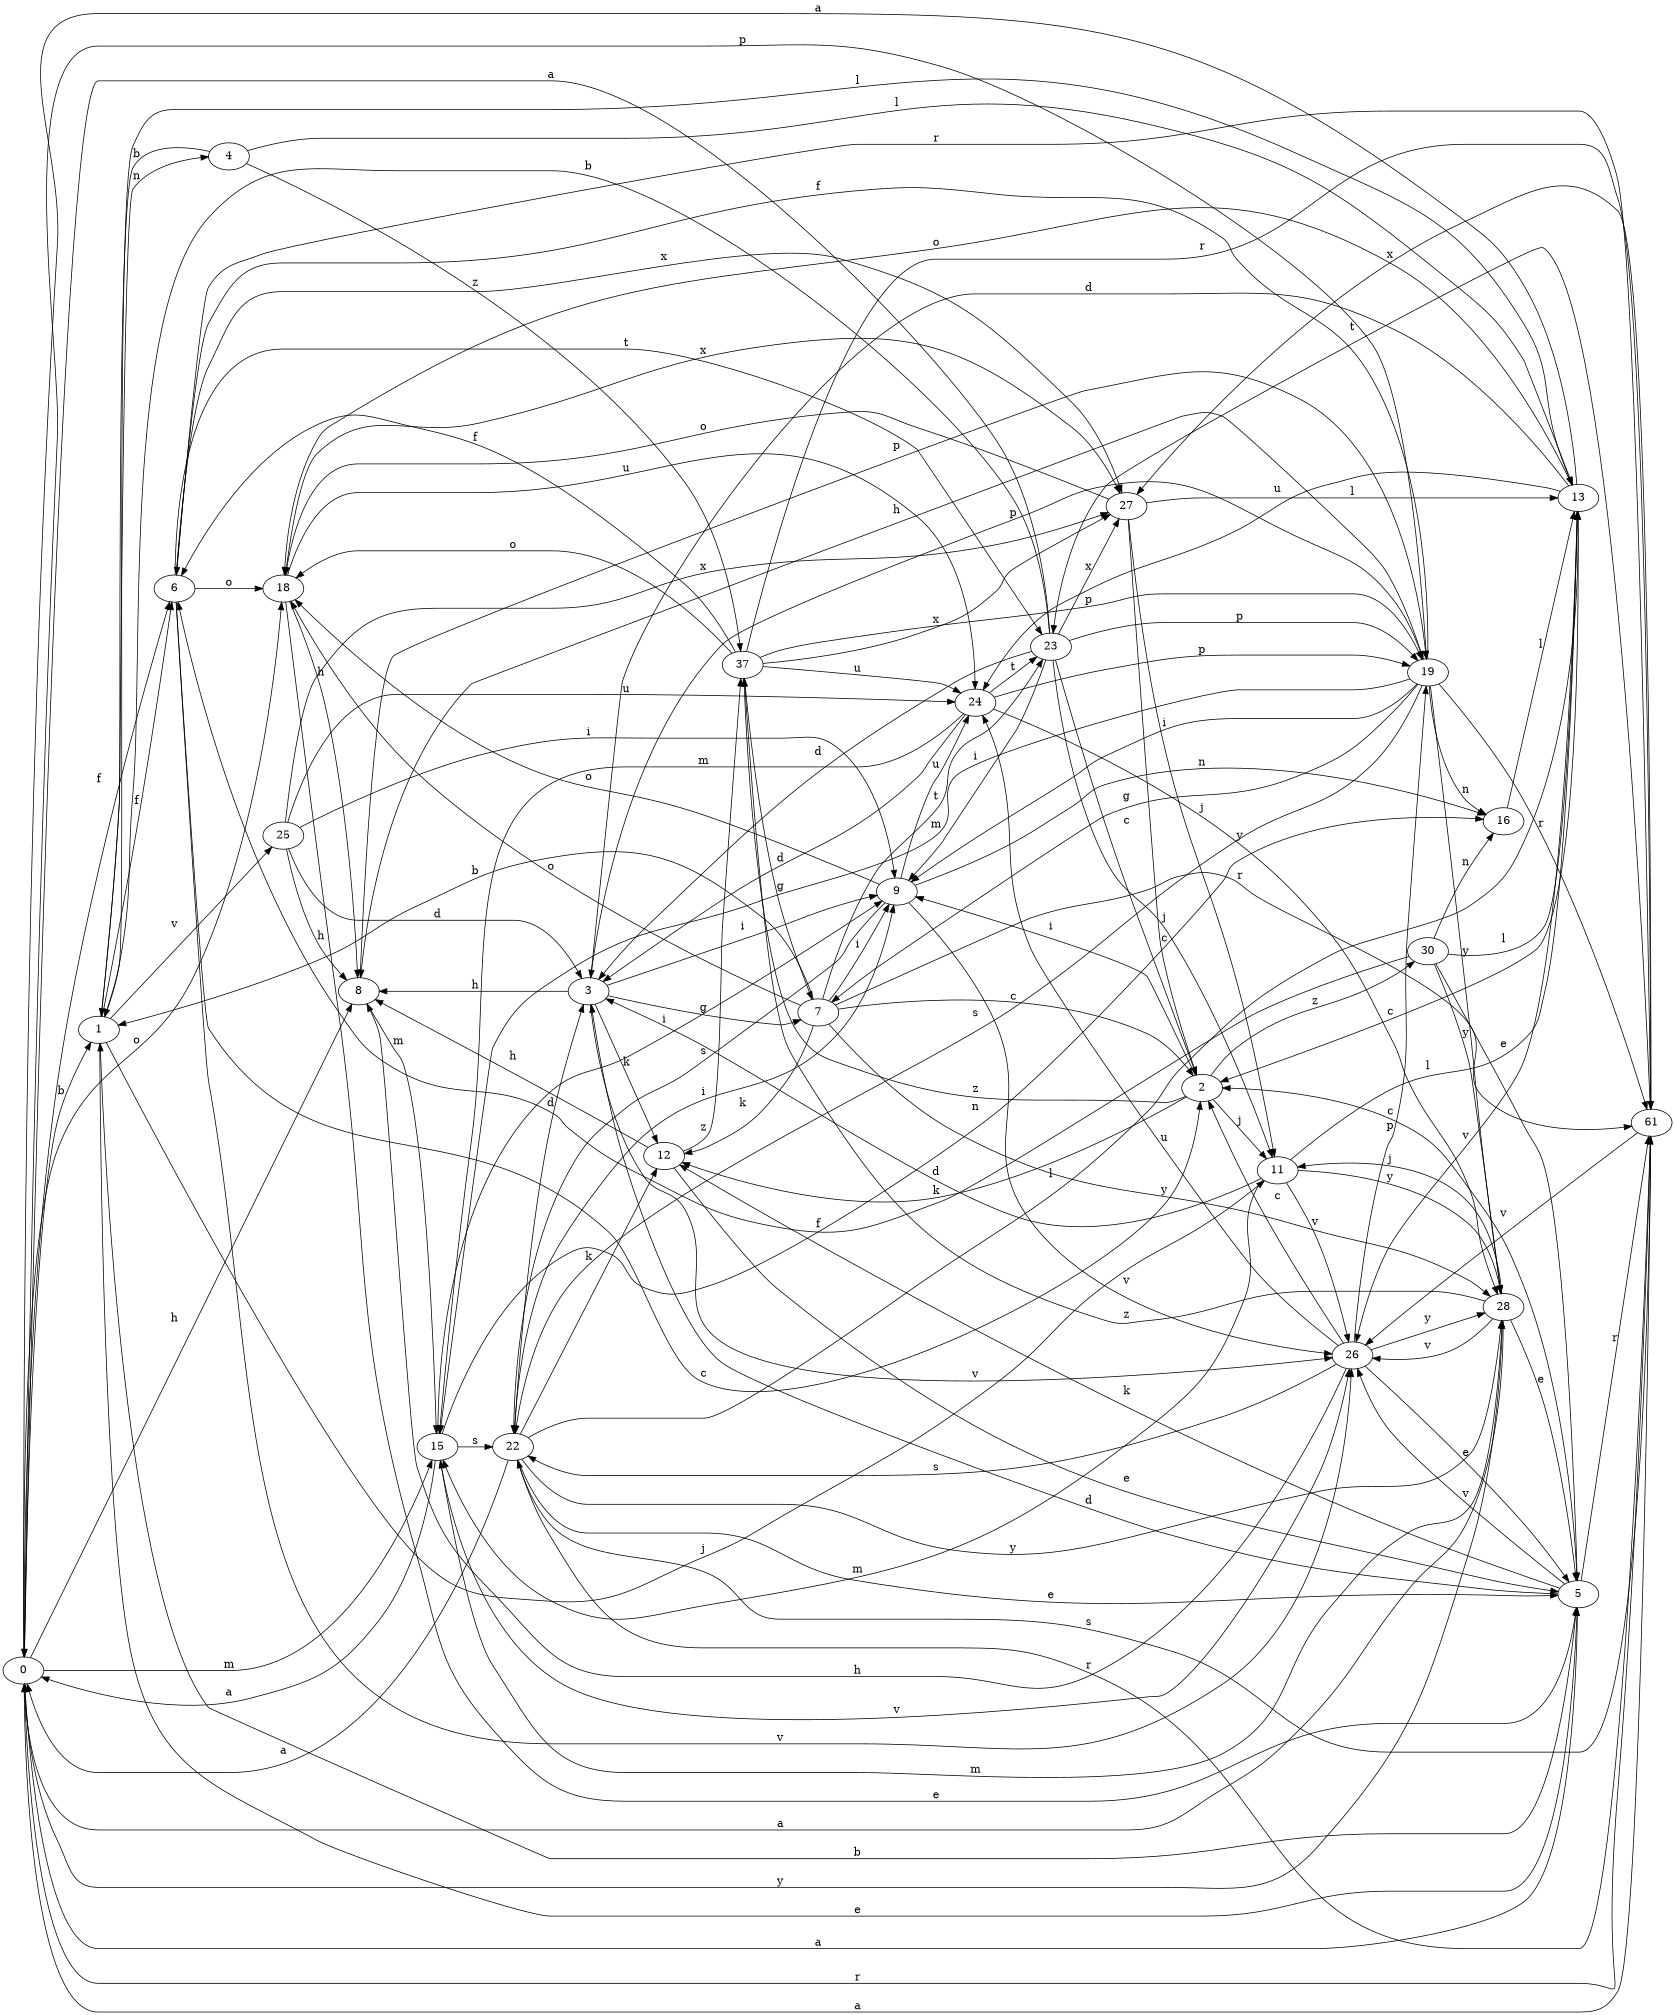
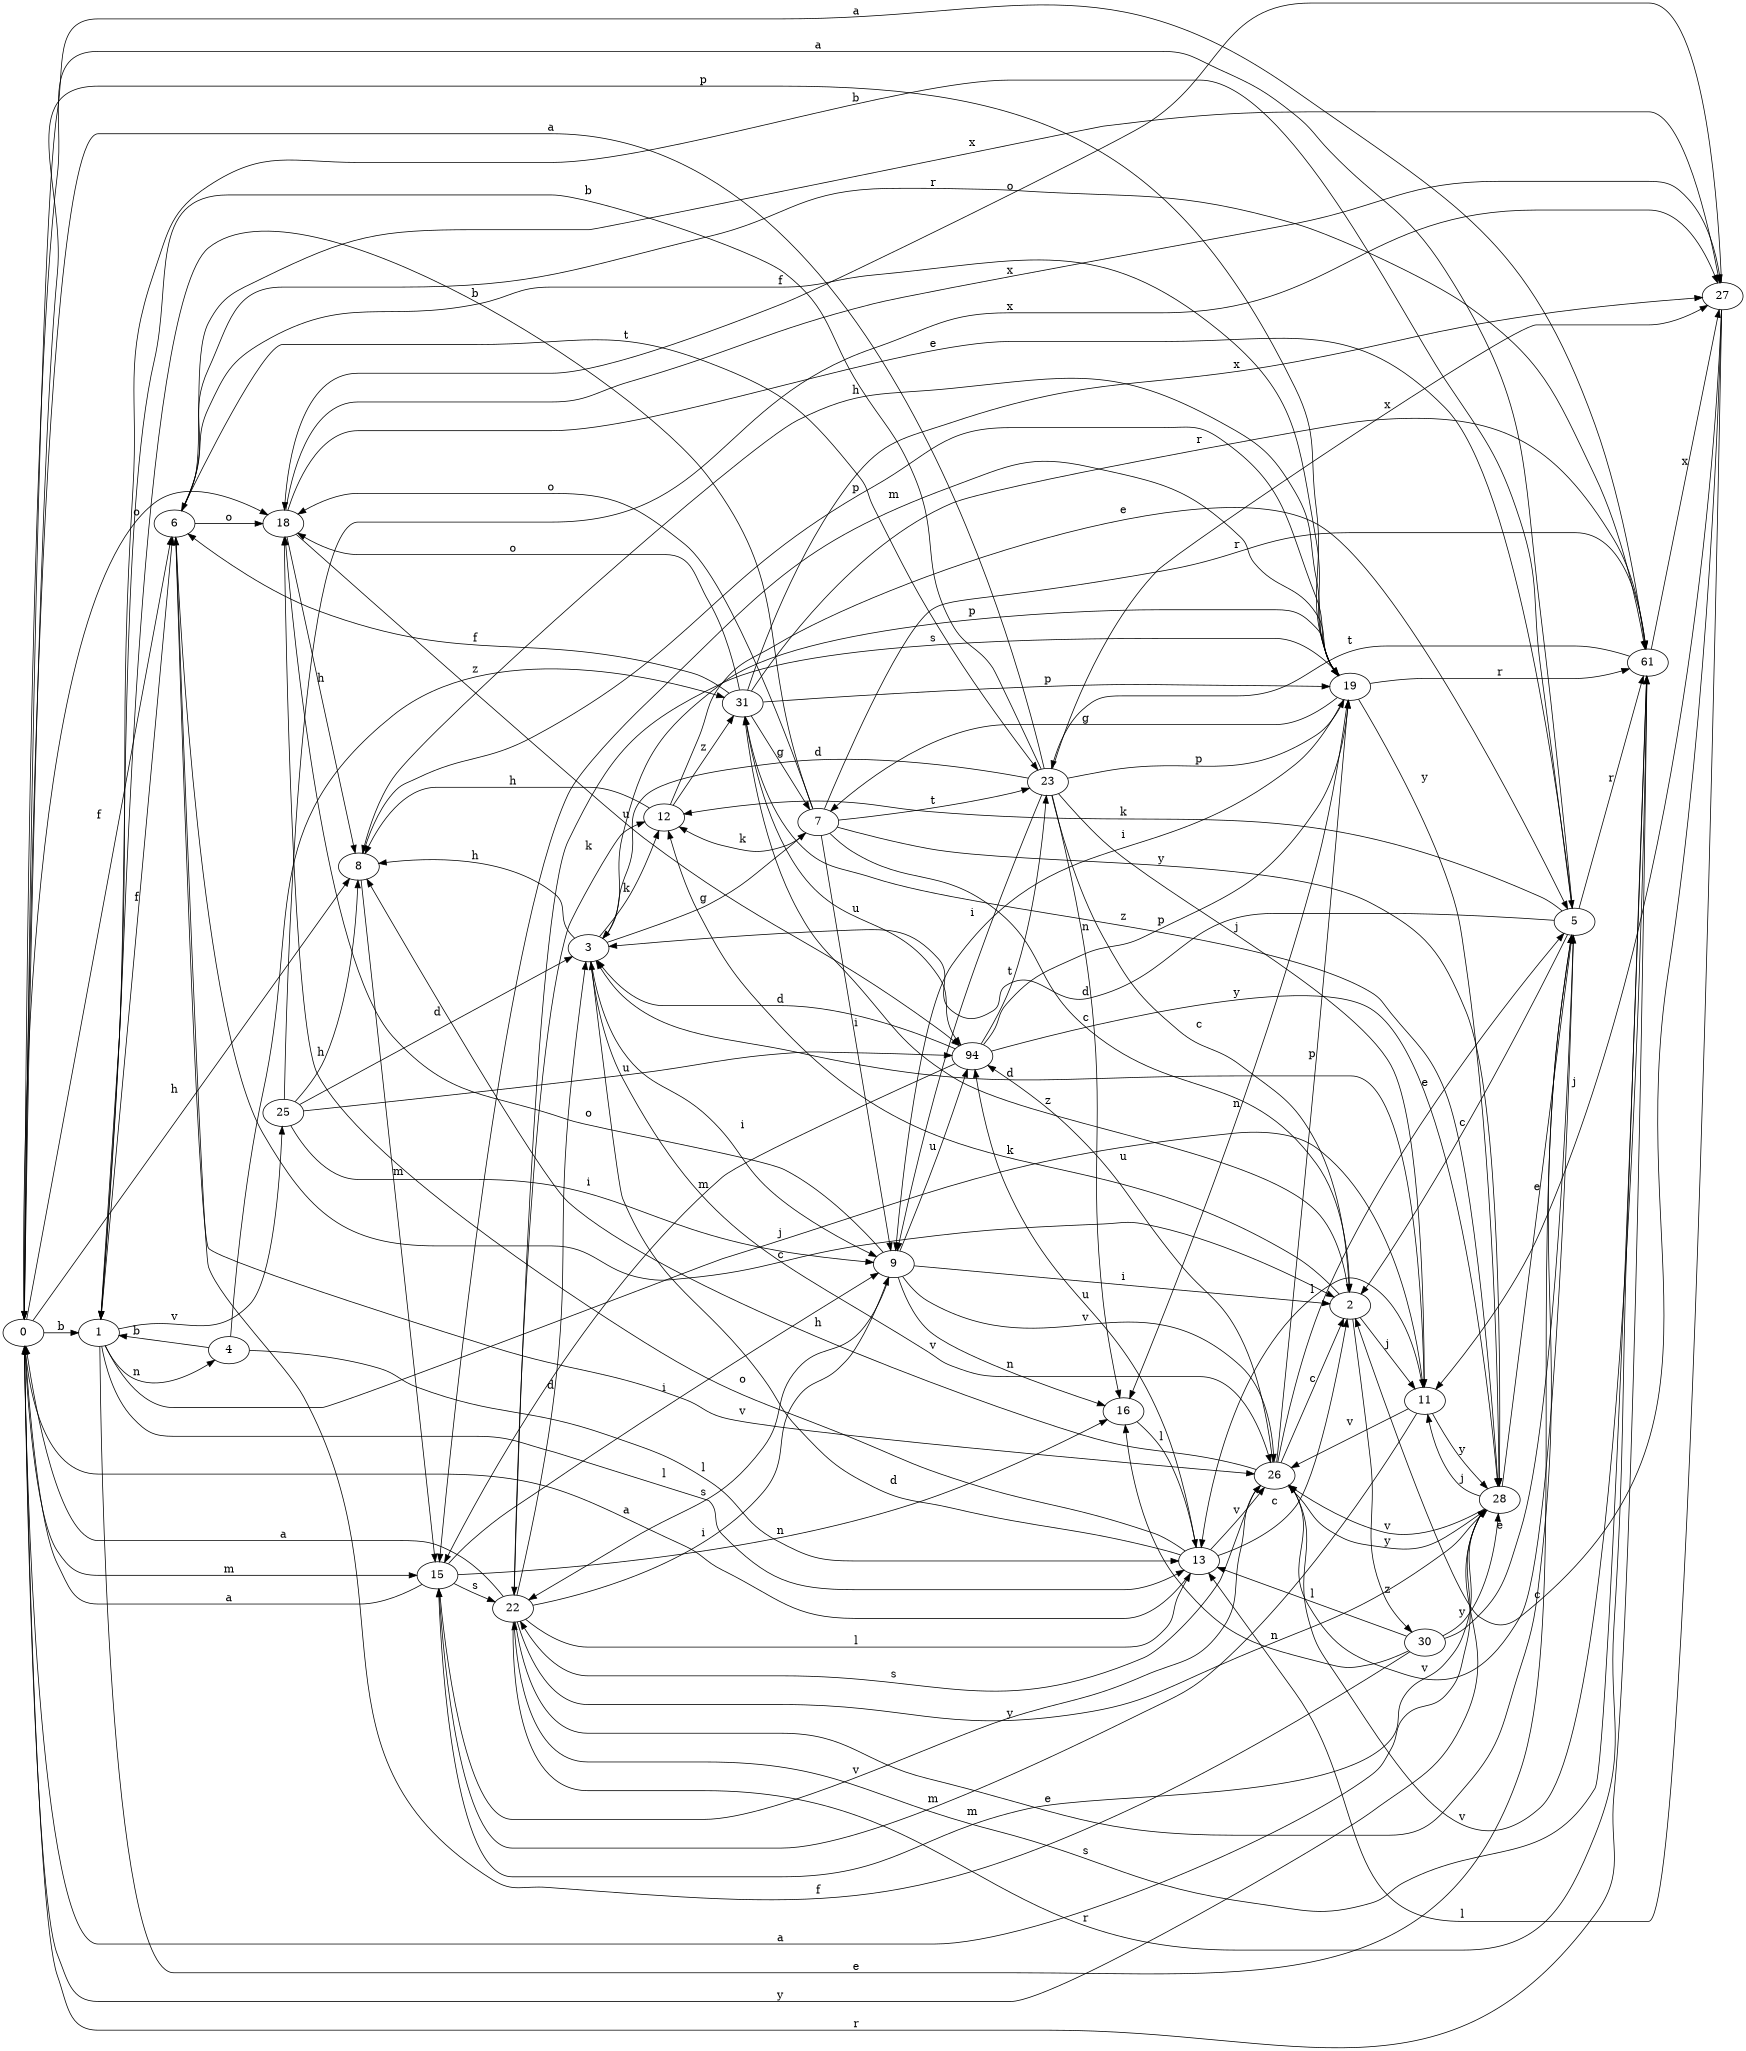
node "37": label "37" -> "31"
node "24": label "24" -> "94"
edge "2" -> "9": reversed
edge "23" -> "16": added, label "n"
